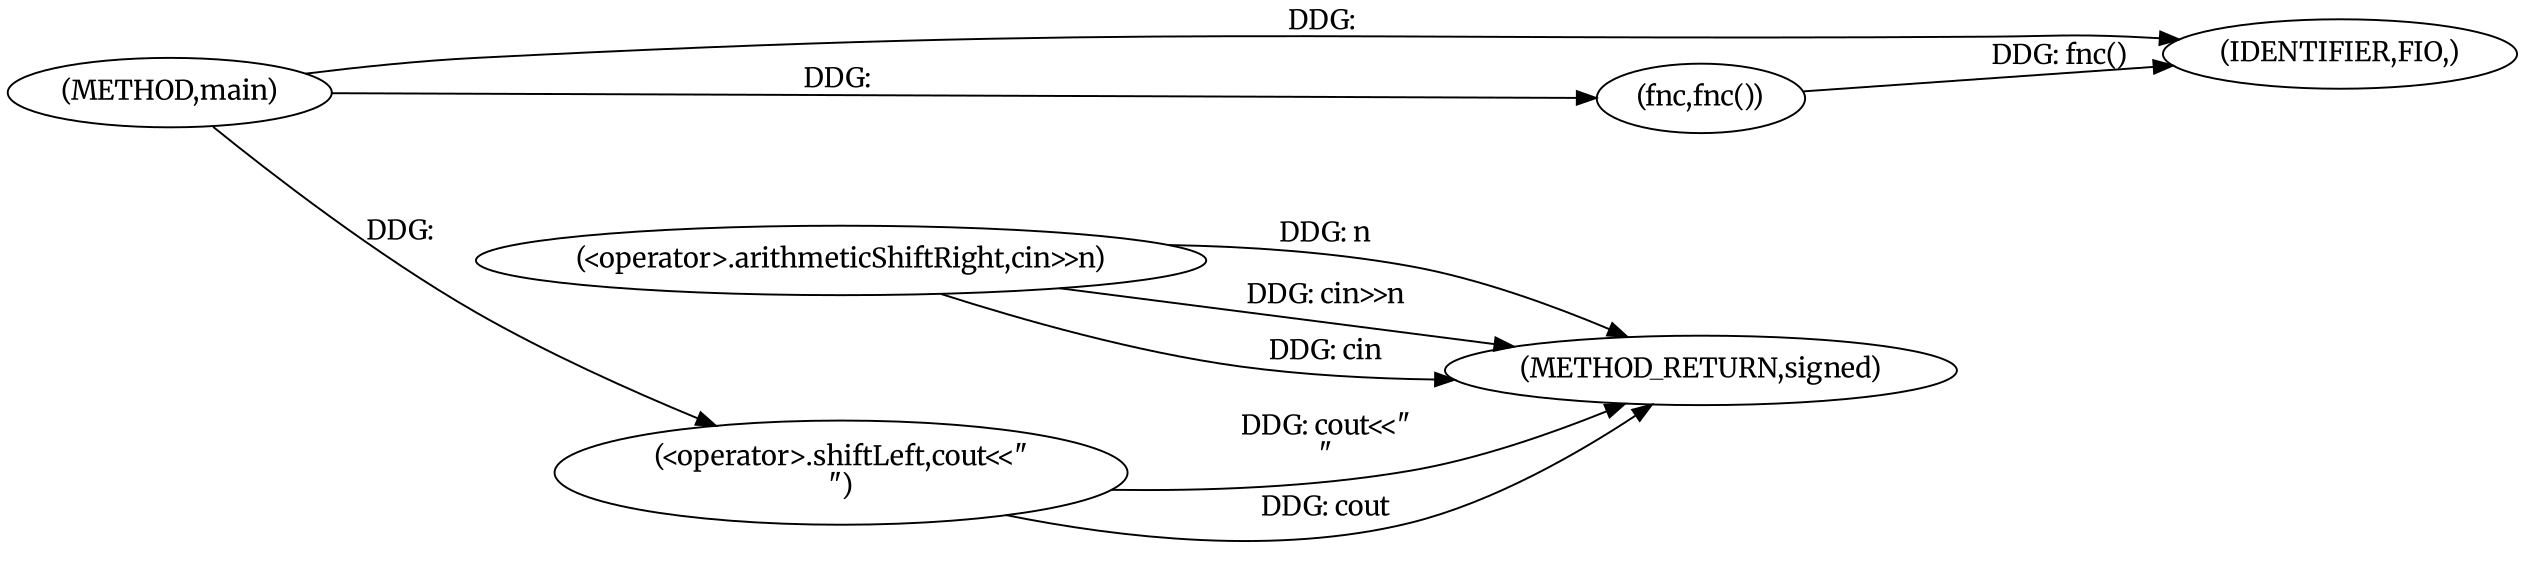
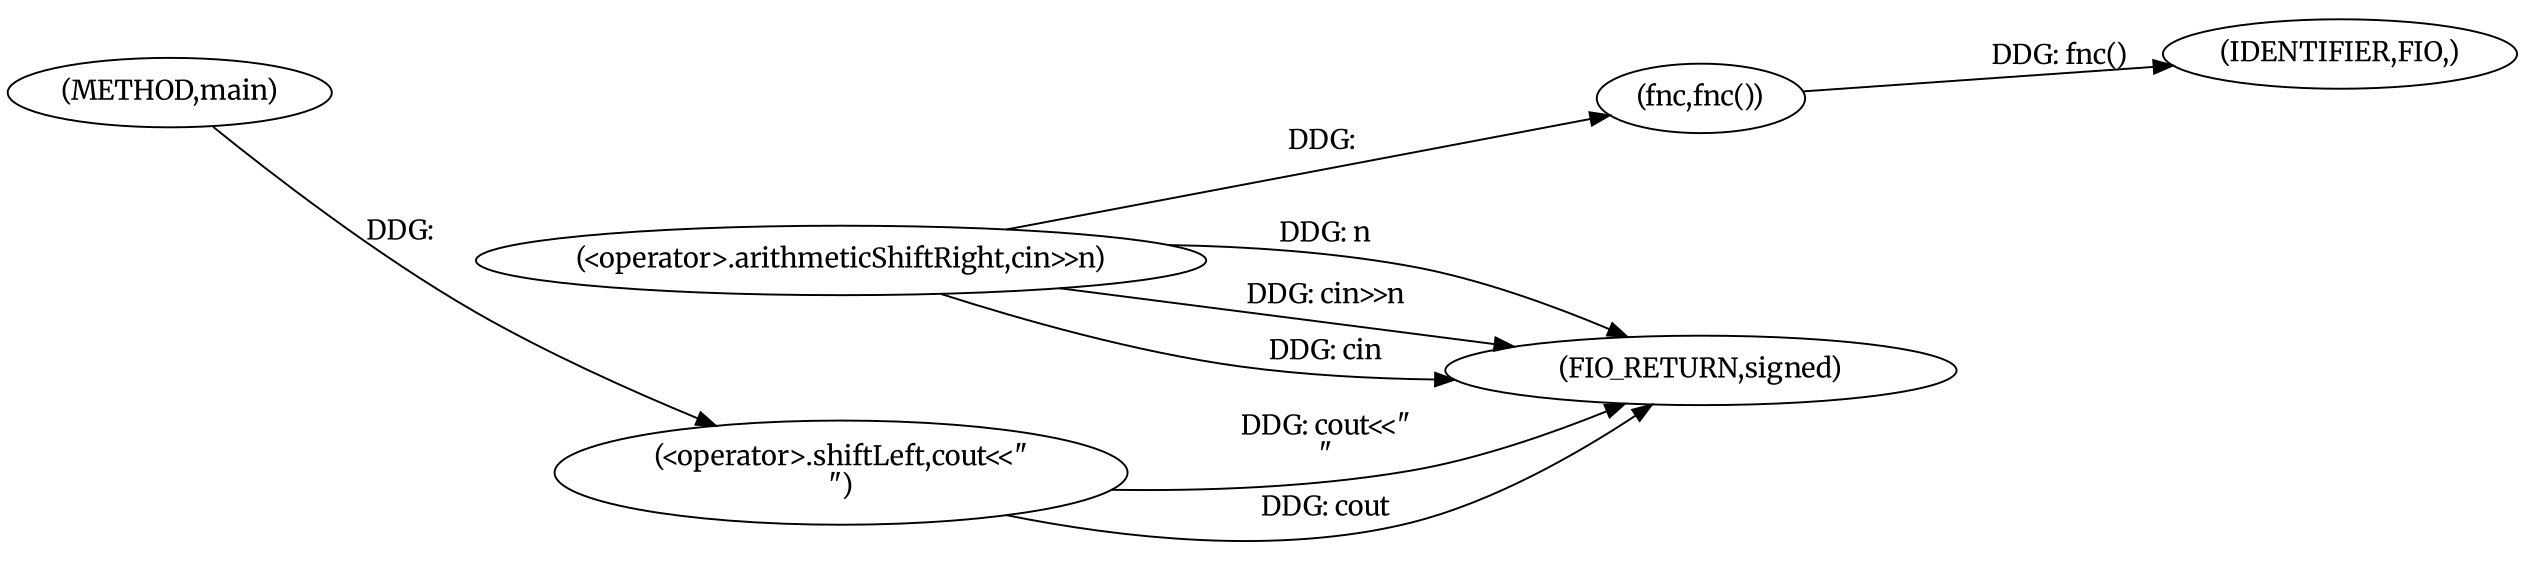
edge "(METHOD,main)" -> "(IDENTIFIER,FIO,)": removed, label "DDG:"
edge "(METHOD,main)" -> "(fnc,fnc())": now "(<operator>.arithmeticShiftRight,cin>>n)" -> "(fnc,fnc())"
node "(METHOD_RETURN,signed)": label "(METHOD_RETURN,signed)" -> "(FIO_RETURN,signed)"
